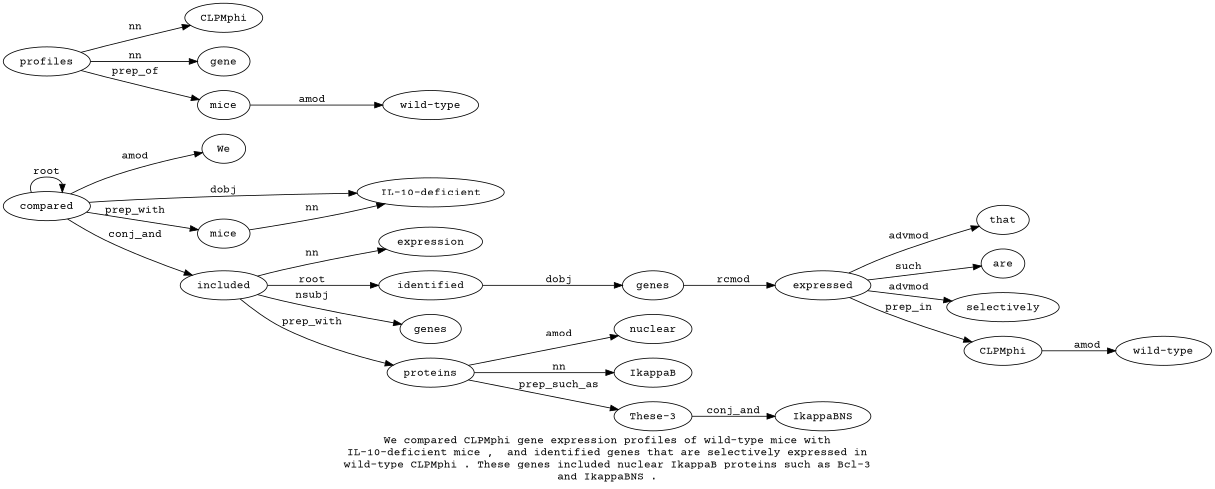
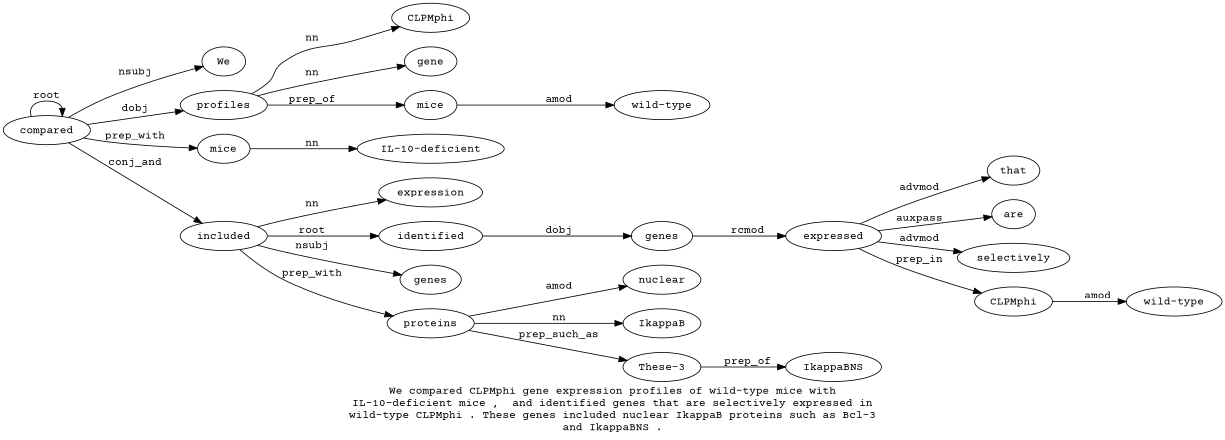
edge "compared" -> "We": label "amod" -> "nsubj"
edge "compared" -> "IL-10-deficient": now "compared" -> "profiles"
edge "expressed" -> "are": label "such" -> "auxpass"
edge "These-3" -> "IkappaBNS": label "conj_and" -> "prep_of"
